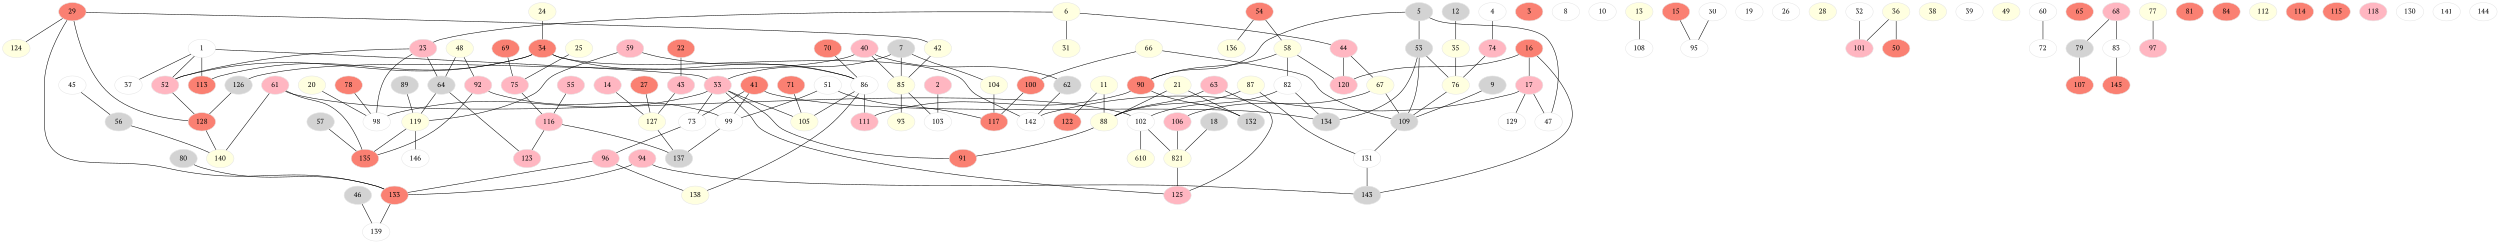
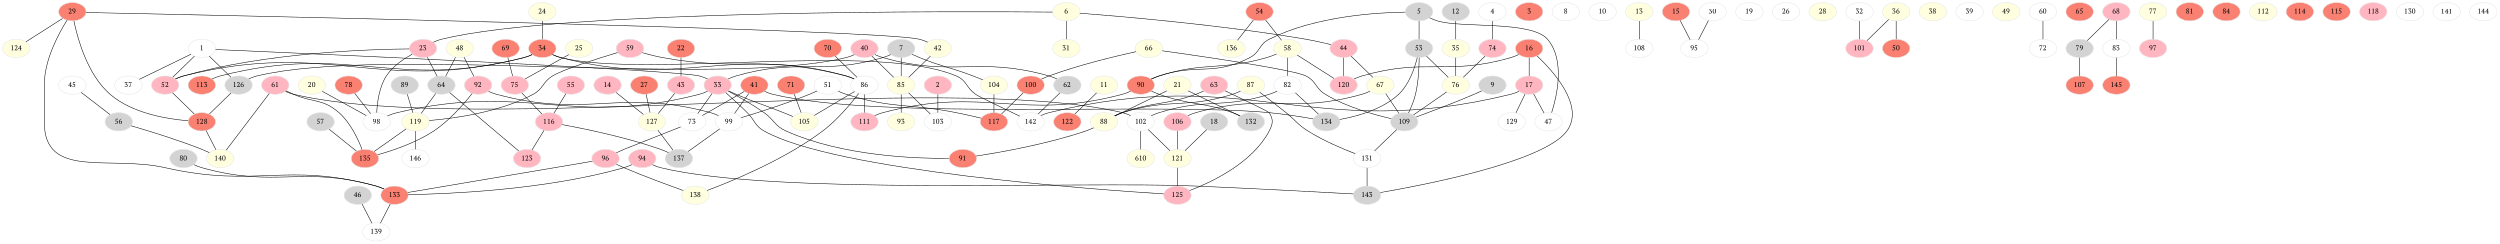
edge "1" -- "113": now "1" -- "126"
edge "11" -- "88": removed
node "821": label "821" -> "121"
